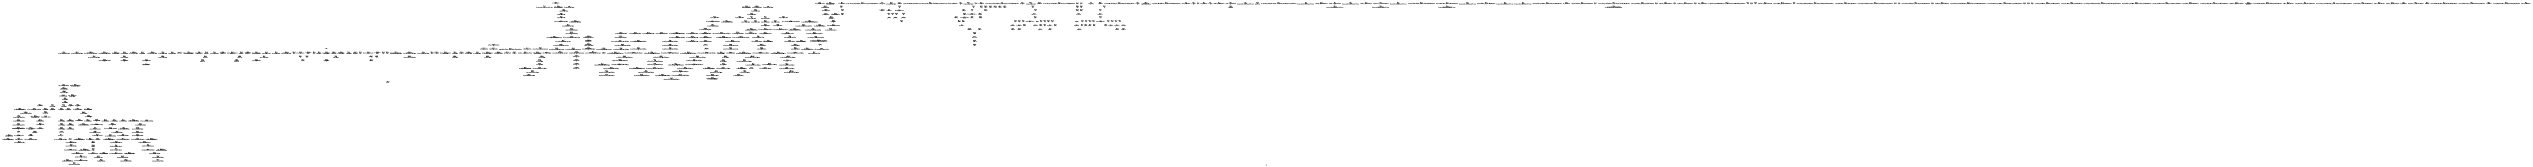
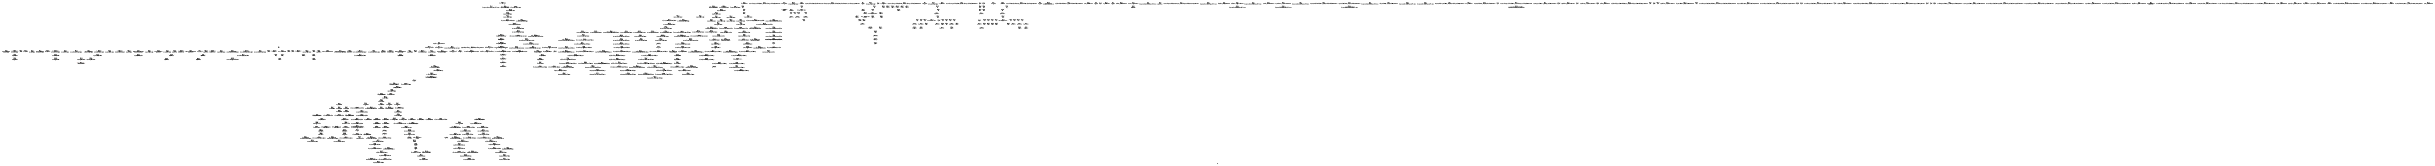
node "NodeID: 343": added
